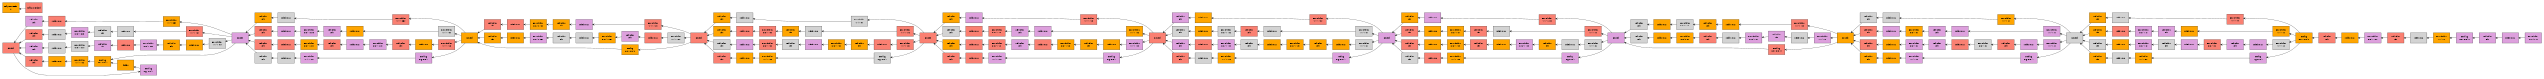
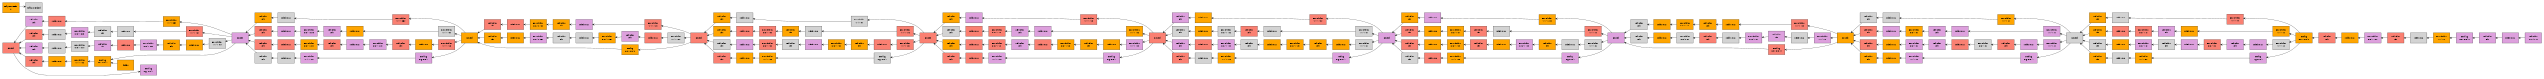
node "SoftmaxOutput": fillcolor salmon -> lightgrey
edge "SoftmaxOutput" -> "FullyConnected 9": reversed
node "Convolution 1x1/1, 224": fillcolor salmon -> orange
node "Convolution 3x3/2, 160": fillcolor lightgrey -> orange
node "Convolution 3x3/1, 64": fillcolor plum -> salmon
node "Convolution 3x3/2, 96": fillcolor orange -> lightgrey
node "Convolution 7x7/2, 64": label "Convolution 7x7/2, 64" -> "Activation 7x7/2, 64"
edge "Pooling avg, 7x7/1" -> "Flatten": removed
